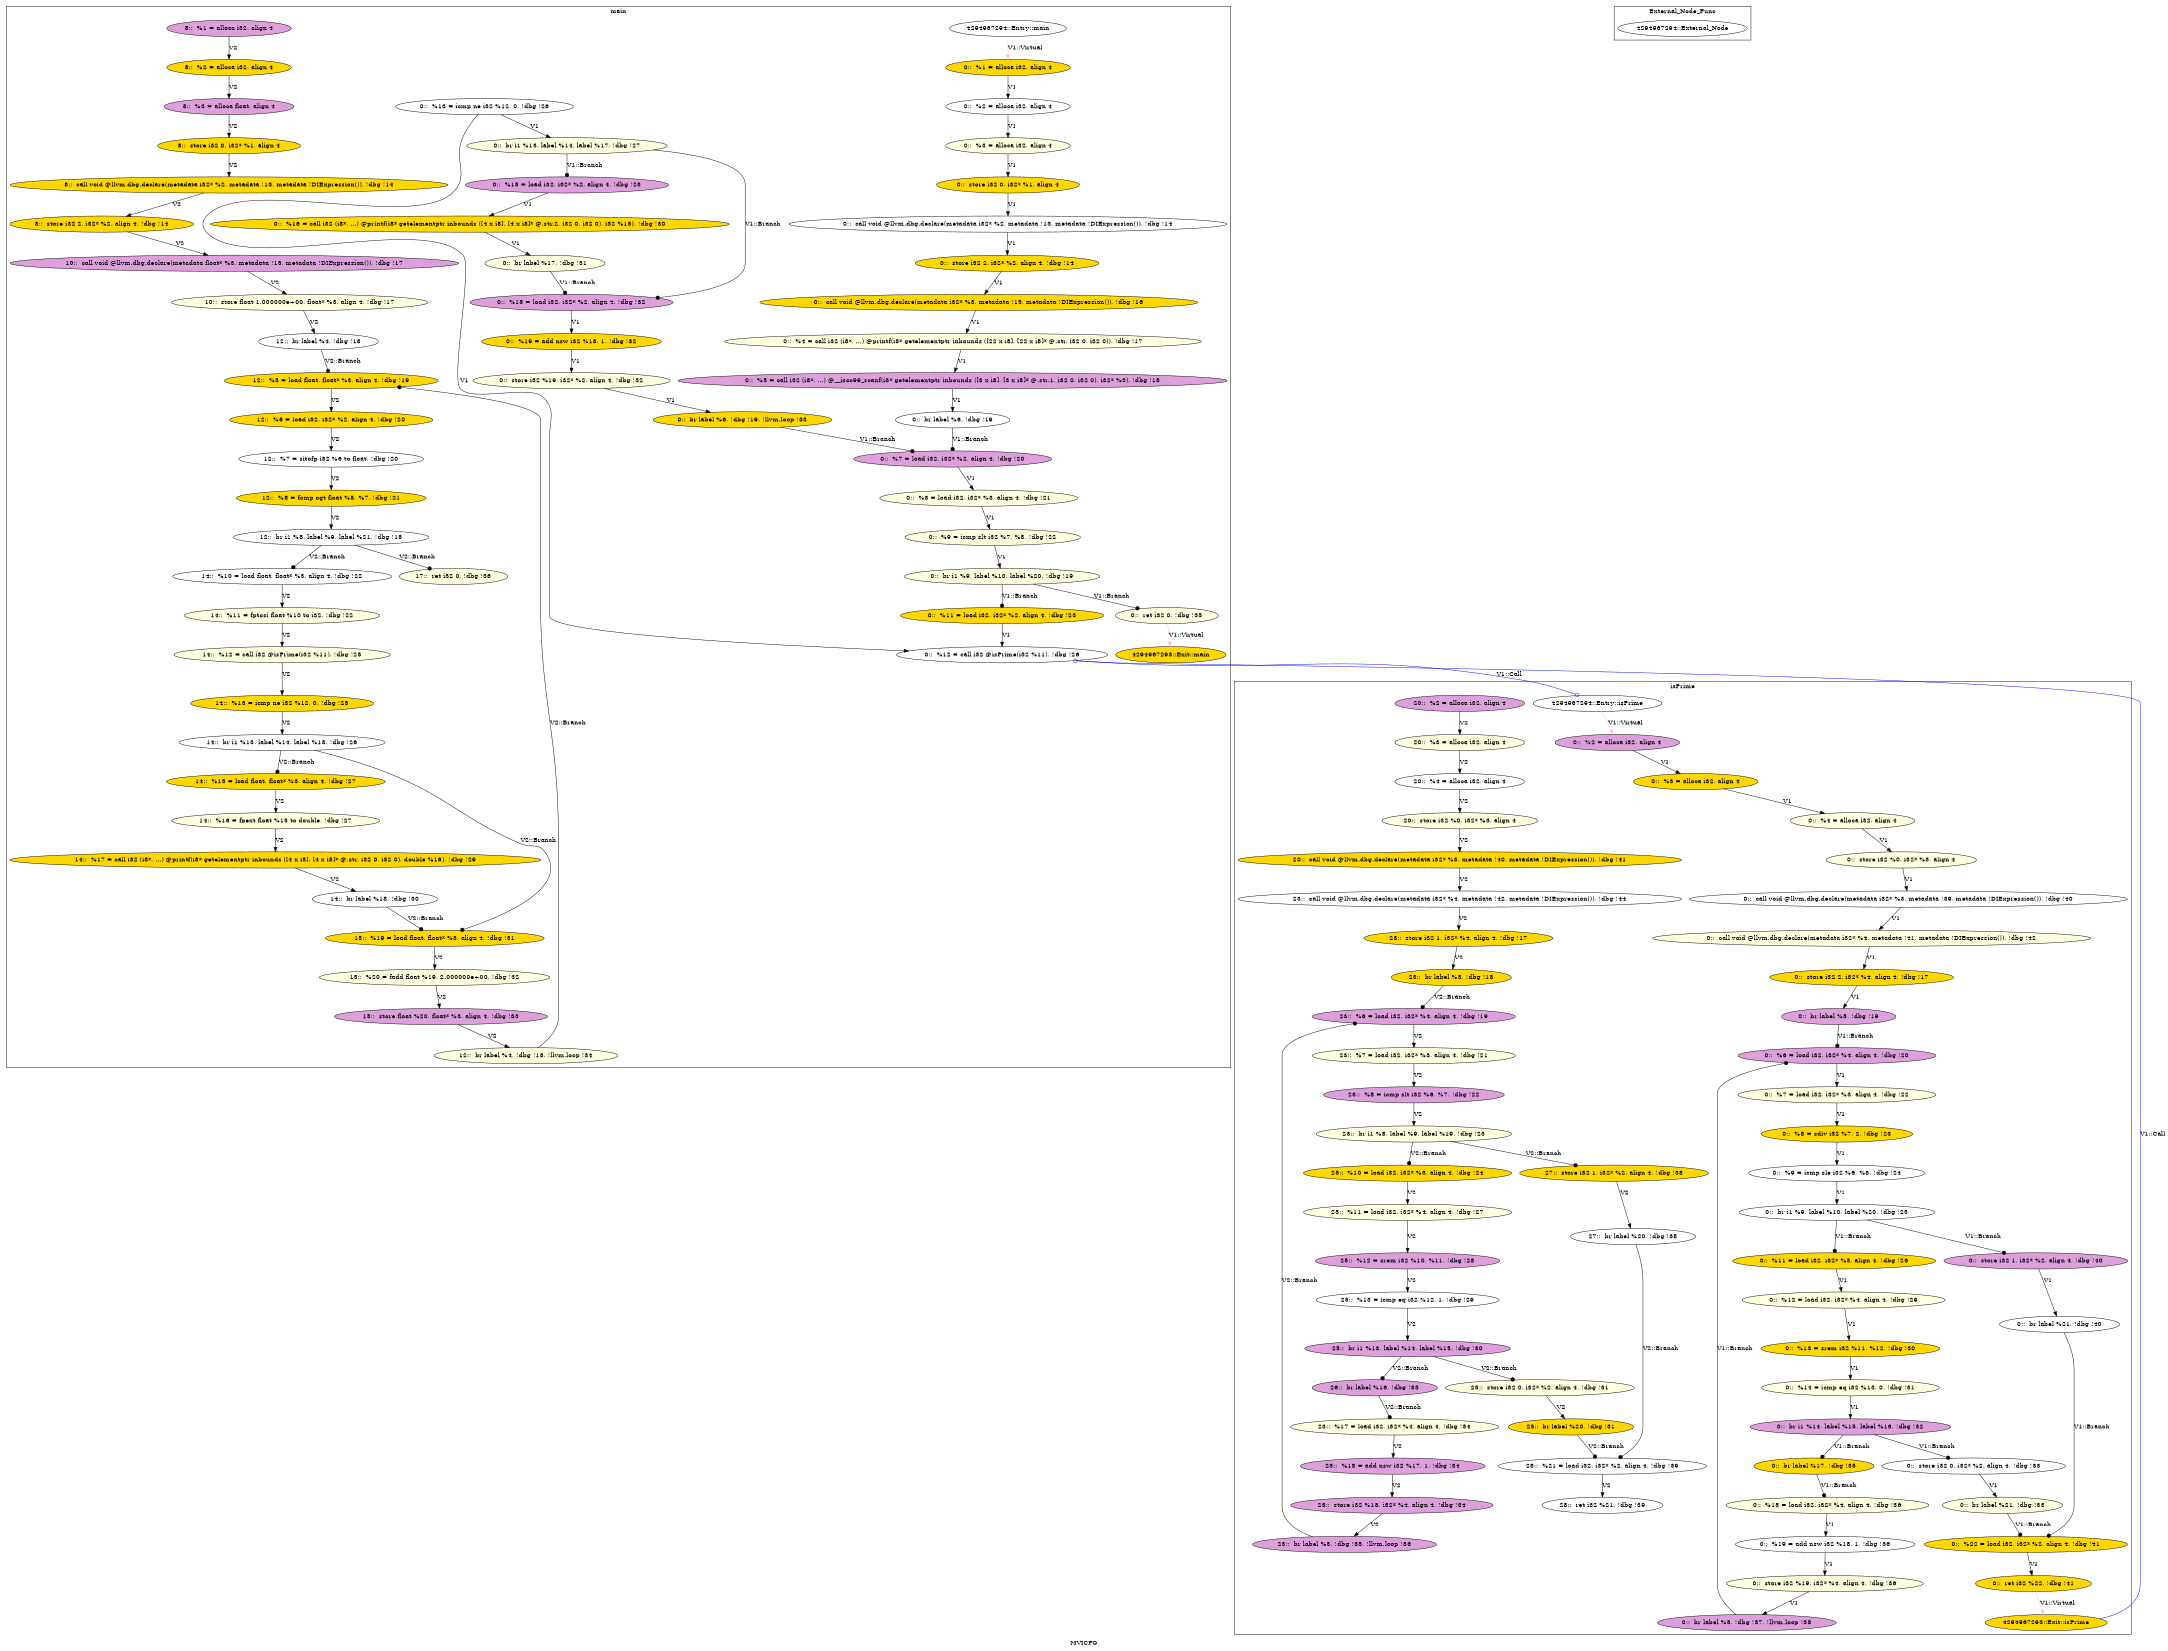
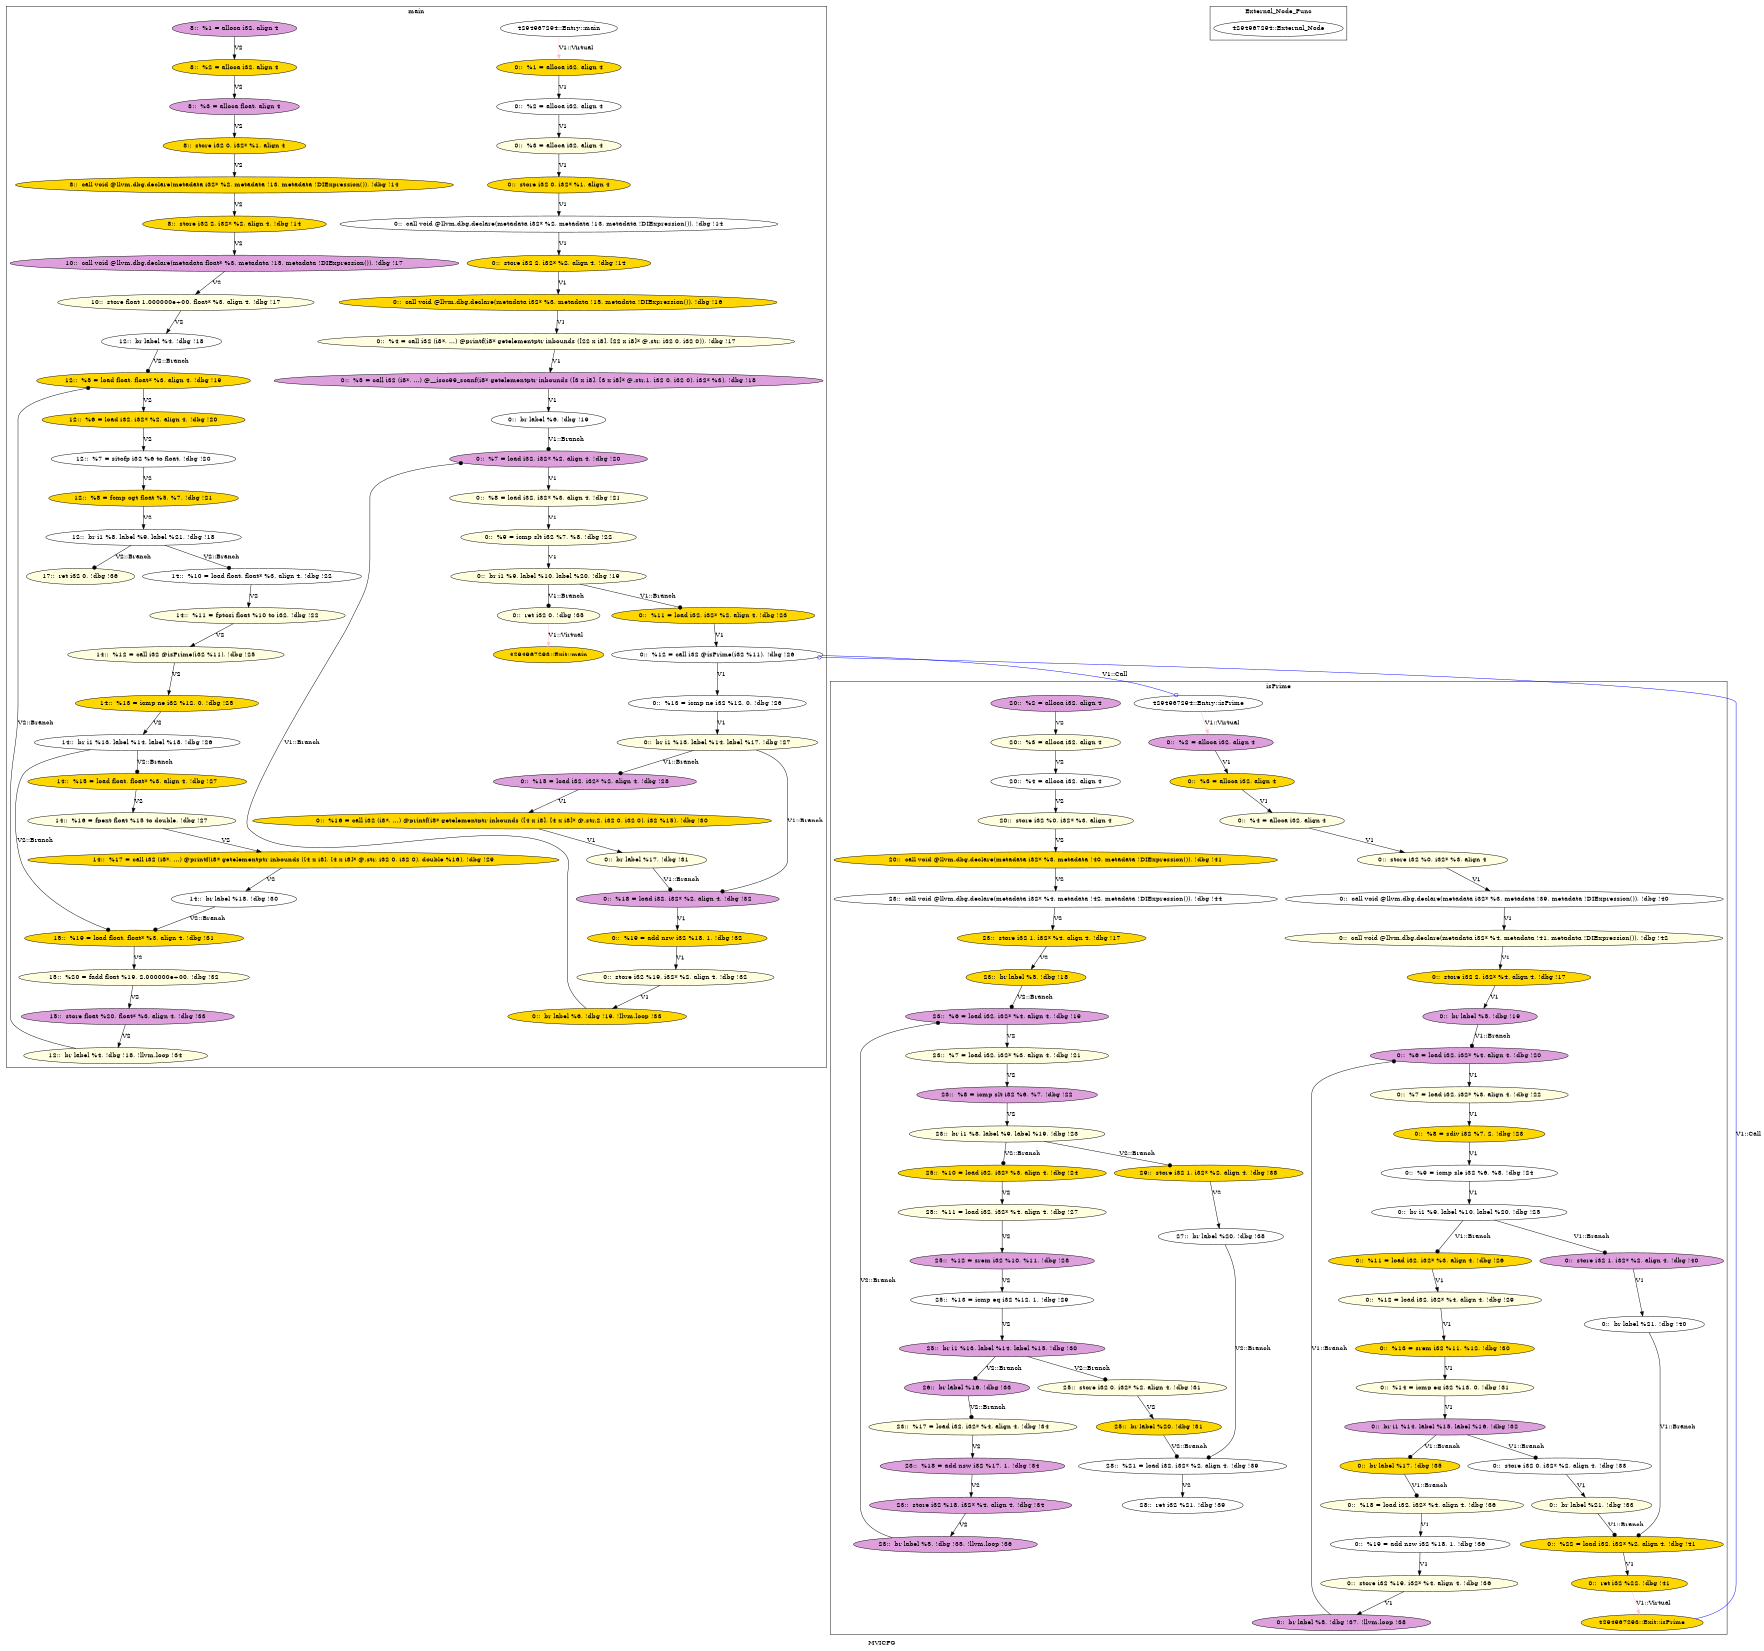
edge "0::  %13 = icmp ne i32 %12, 0, !dbg !26" -> "0::  %12 = call i32 @isPrime(i32 %11), !dbg !26": reversed
node "27::  store i32 1, i32* %2, align 4, !dbg !38": label "27::  store i32 1, i32* %2, align 4, !dbg !38" -> "29::  store i32 1, i32* %2, align 4, !dbg !38"
